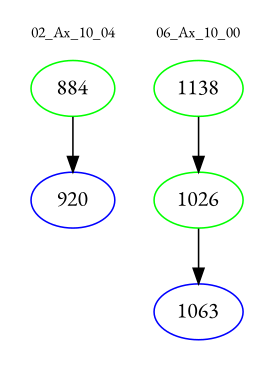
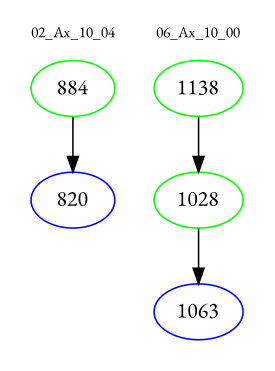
node "920": label "920" -> "820"
node "1026": label "1026" -> "1028"
